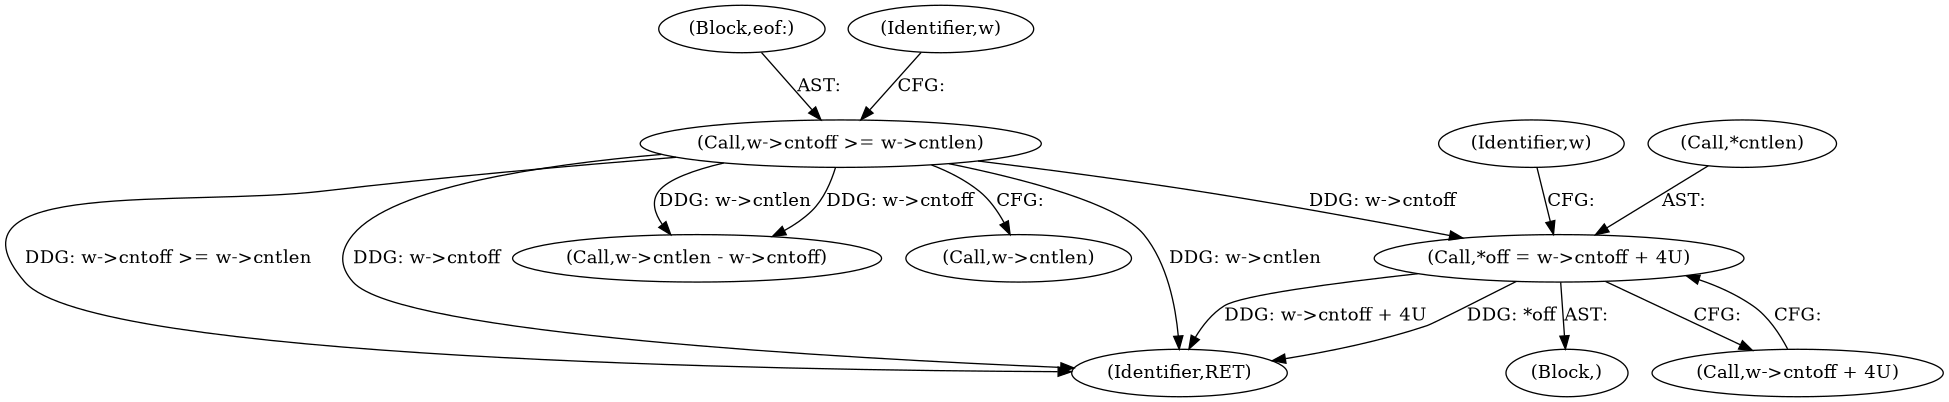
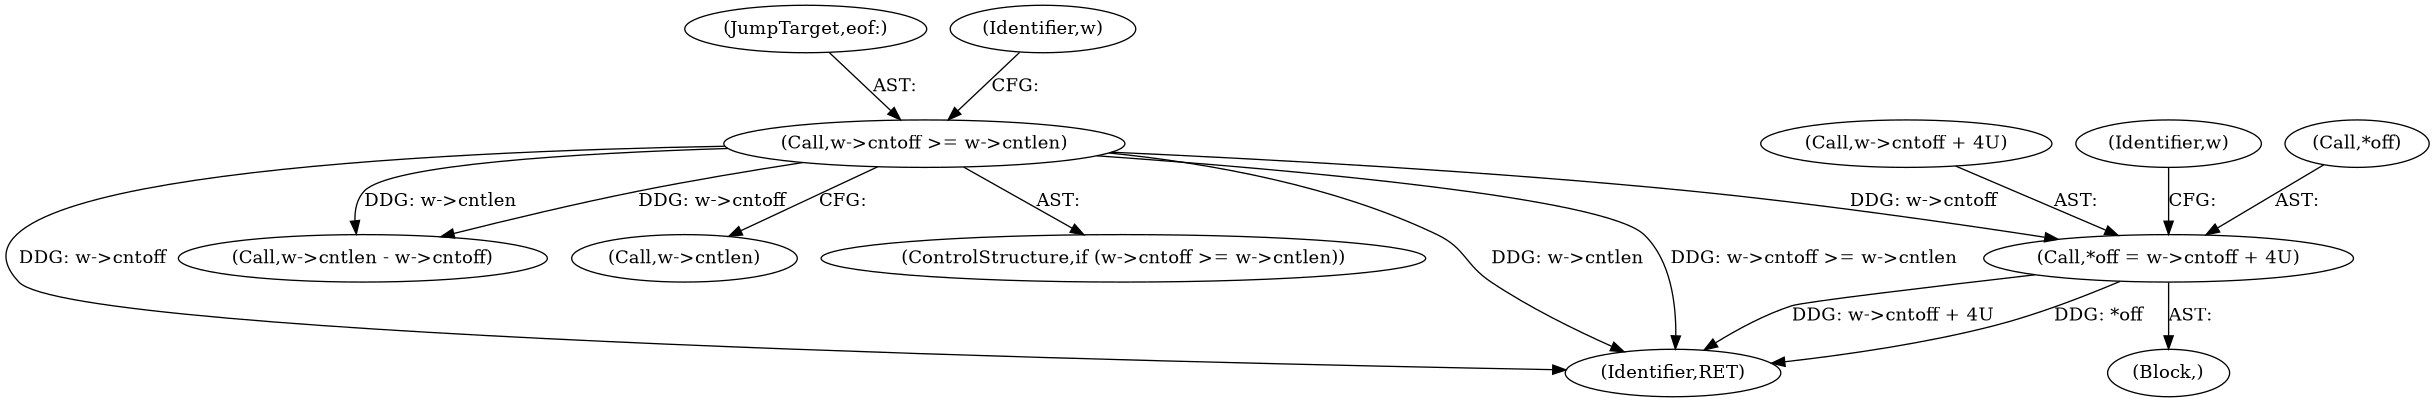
node "(Block,eof:)": label "(Block,eof:)" -> "(JumpTarget,eof:)"
node "(Call,*cntlen)": label "(Call,*cntlen)" -> "(Call,*off)"
node "(ControlStructure,if (w->cntoff >= w->cntlen))": added
edge "(Call,*off = w->cntoff + 4U)" -> "(Call,w->cntoff + 4U)": removed, label "CFG:"
edge "(Call,w->cntoff + 4U)" -> "(Call,*off = w->cntoff + 4U)": label "CFG: " -> "AST: "
